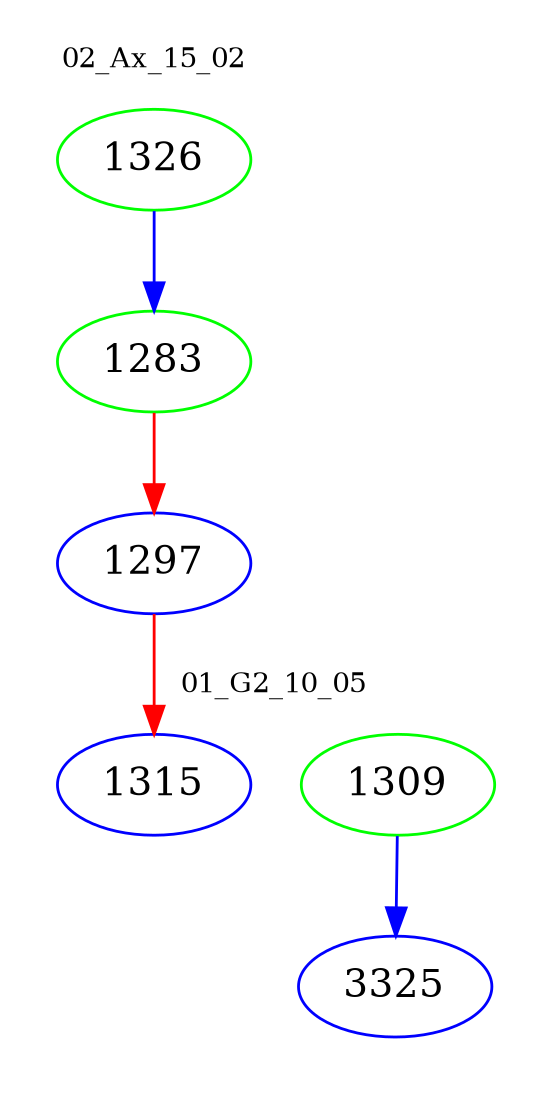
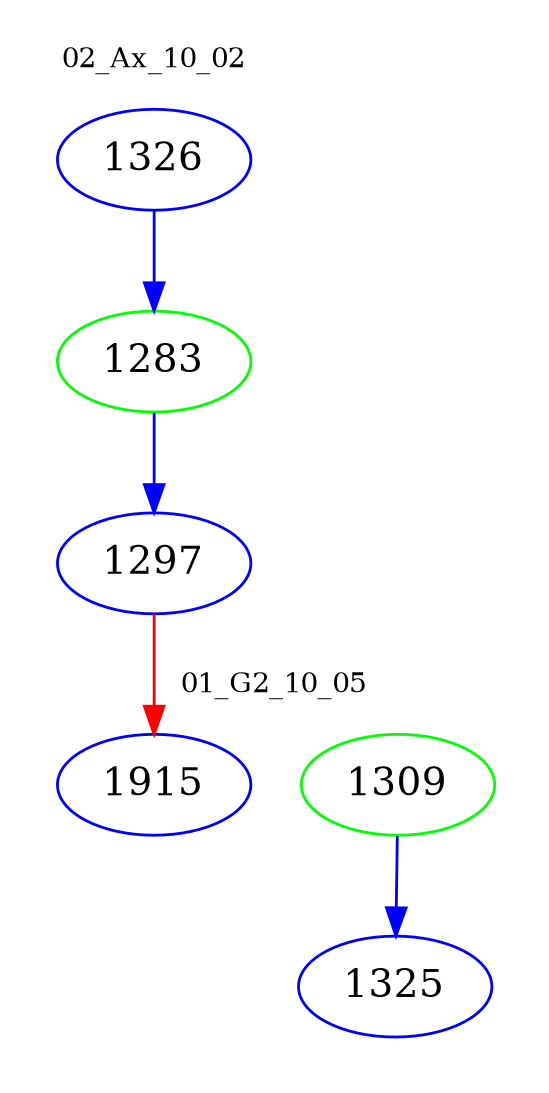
cluster "02_Ax_15_02": label "02_Ax_15_02" -> "02_Ax_10_02"
node "1326": color green -> blue
edge "1283" -> "1297": color red -> blue
node "1315": label "1315" -> "1915"
node "3325": label "3325" -> "1325"
